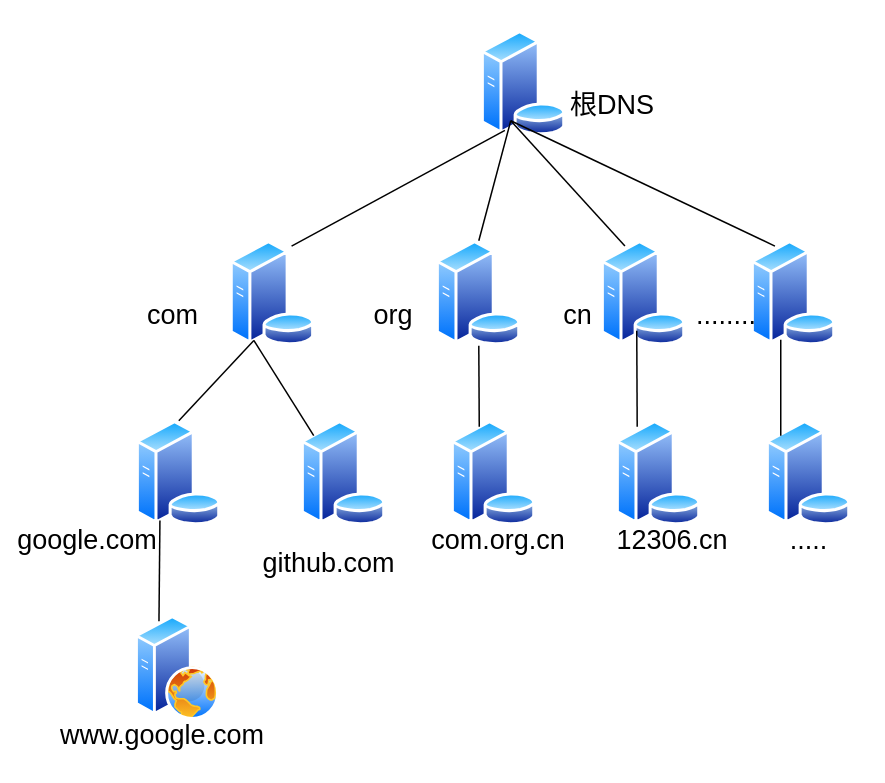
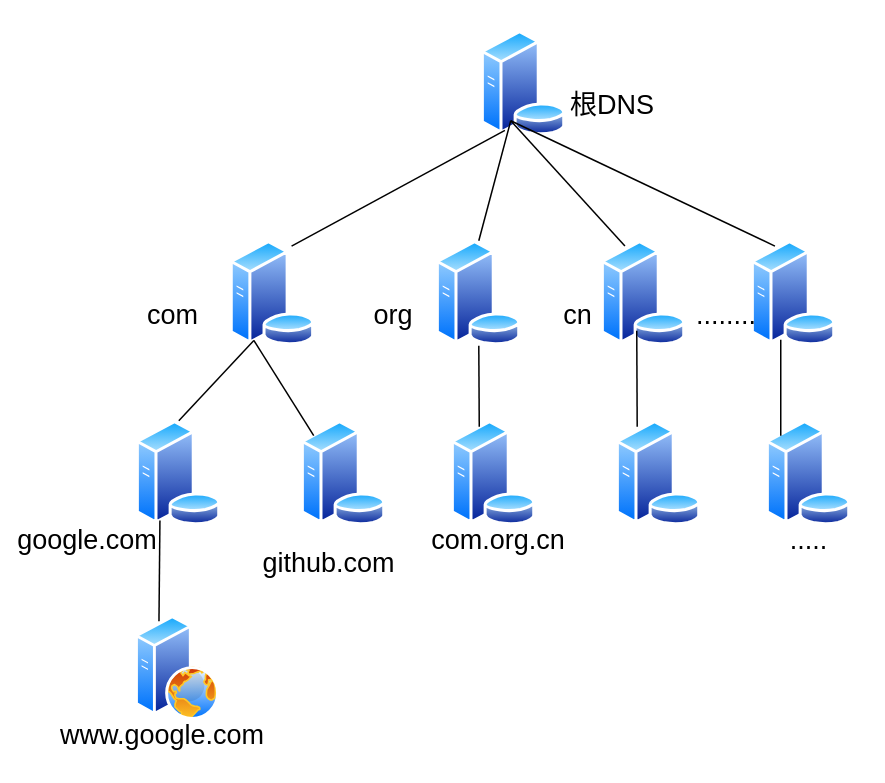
node "12306.cn": removed
